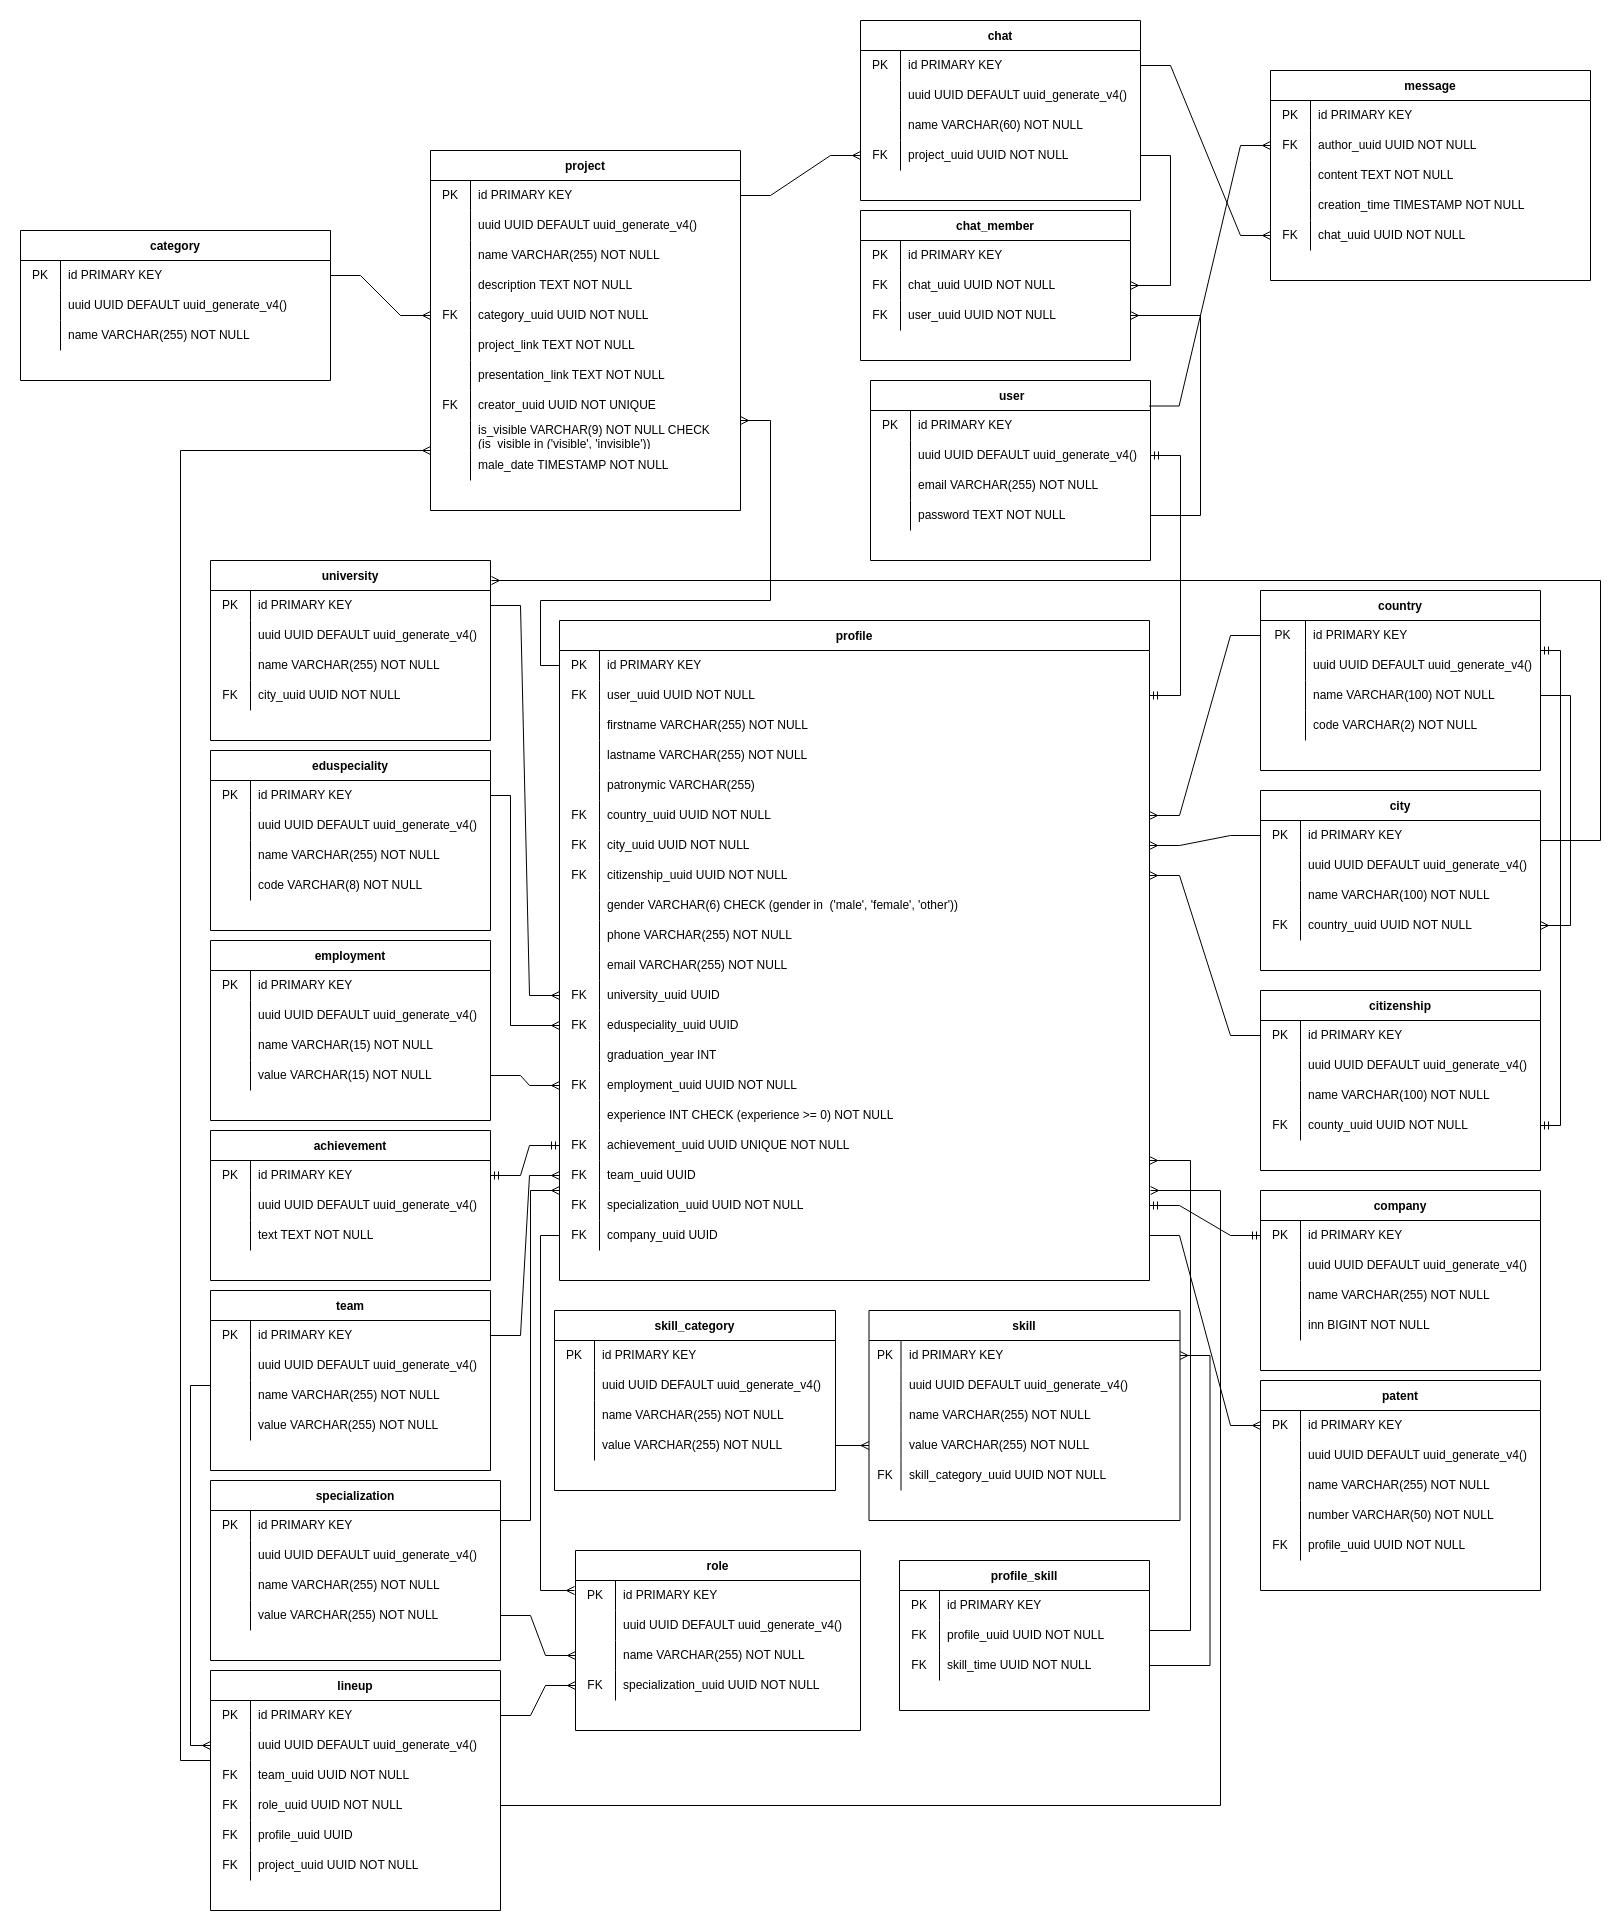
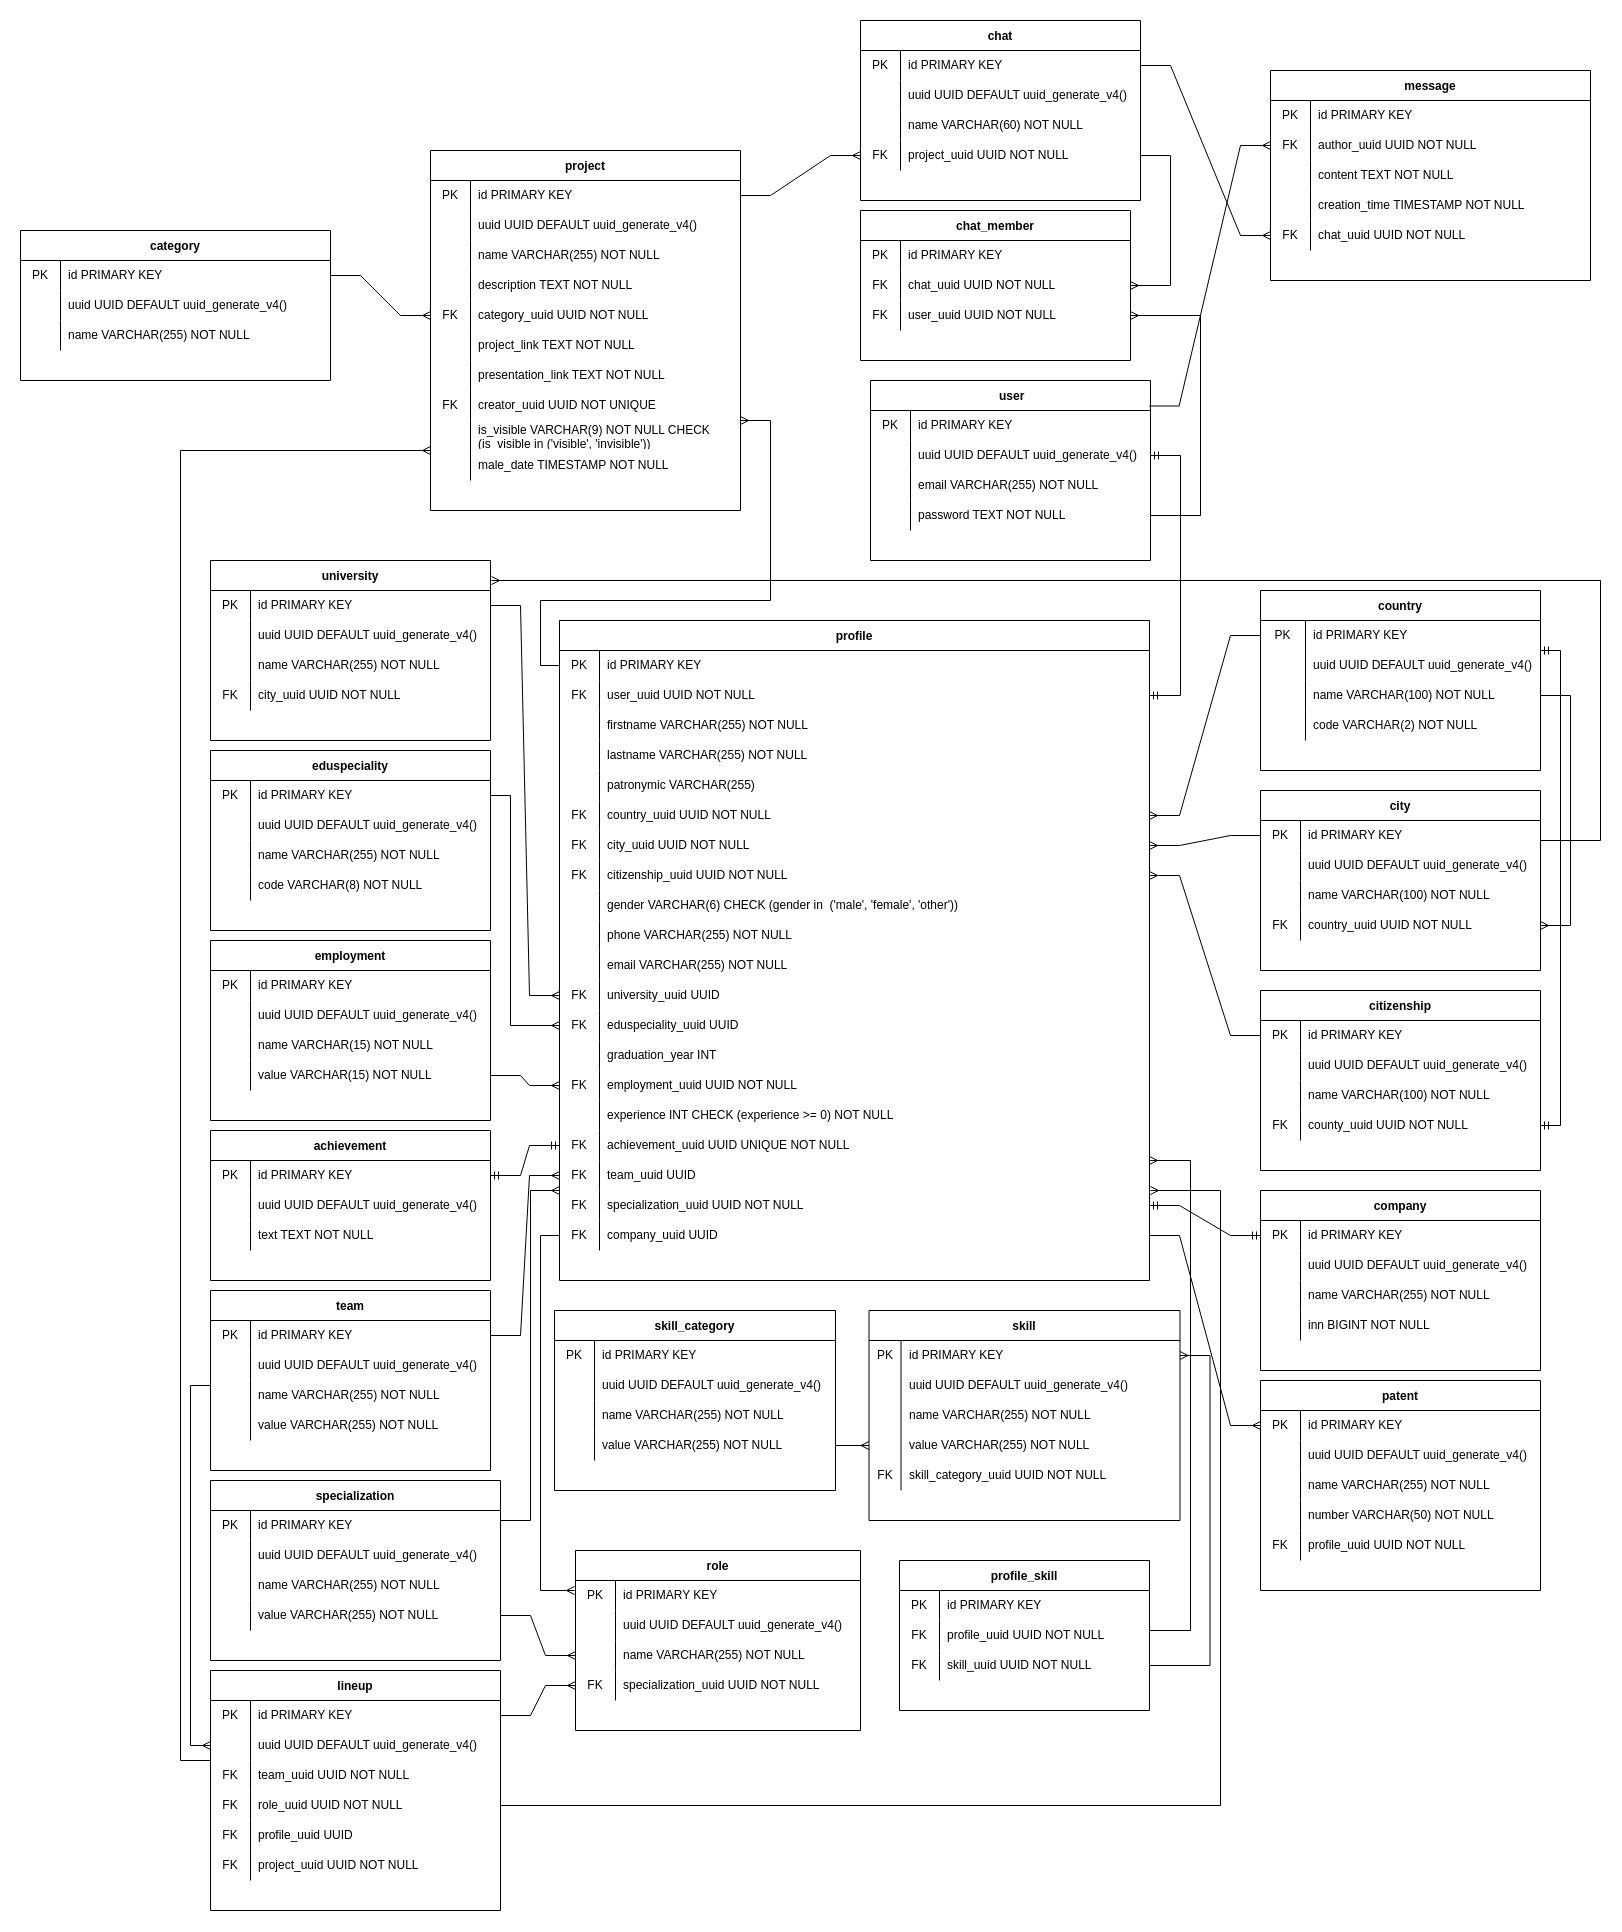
node "skill_time UUID NOT NULL": label "skill_time UUID NOT NULL" -> "skill_uuid UUID NOT NULL"
